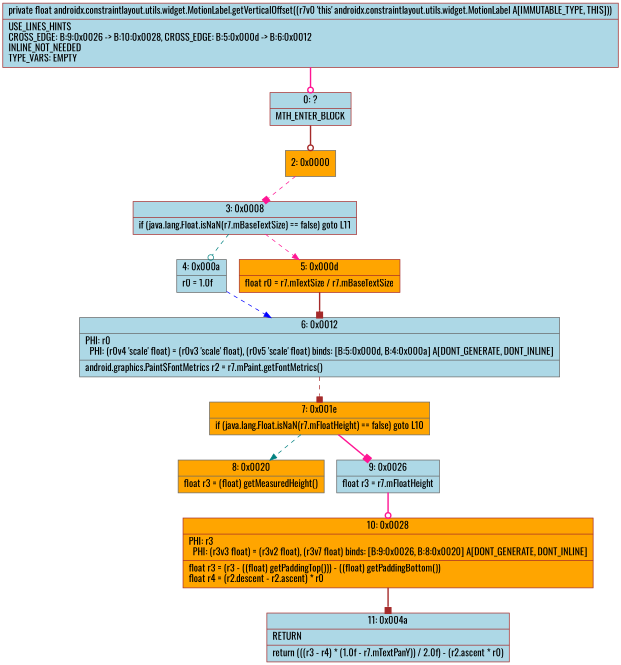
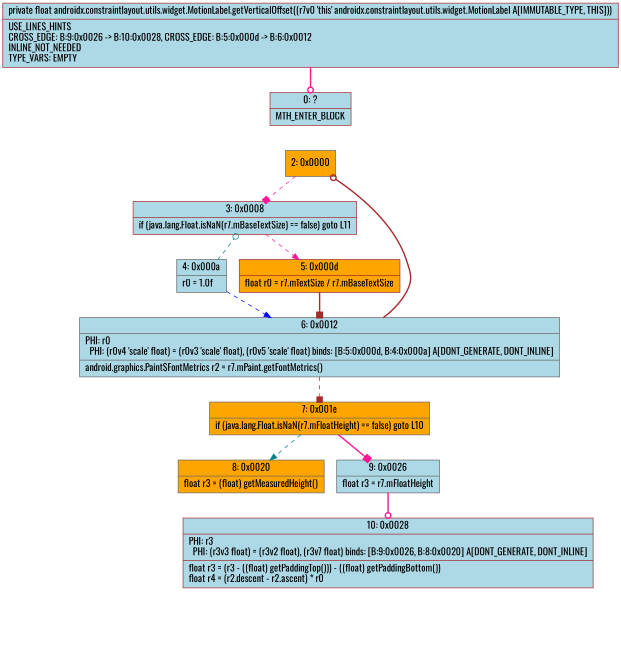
edge "0: ?" -> "2: 0x0000": now "6: 0x0012" -> "2: 0x0000"
edge "3: 0x0008" -> "4: 0x000a": reversed
node "10: 0x0028": fillcolor orange -> lightblue
node "11: 0x004a": removed
